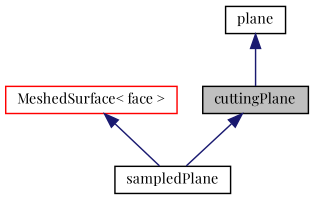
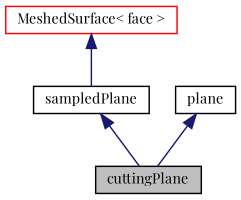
edge "sampledPlane" -> "cuttingPlane": reversed
